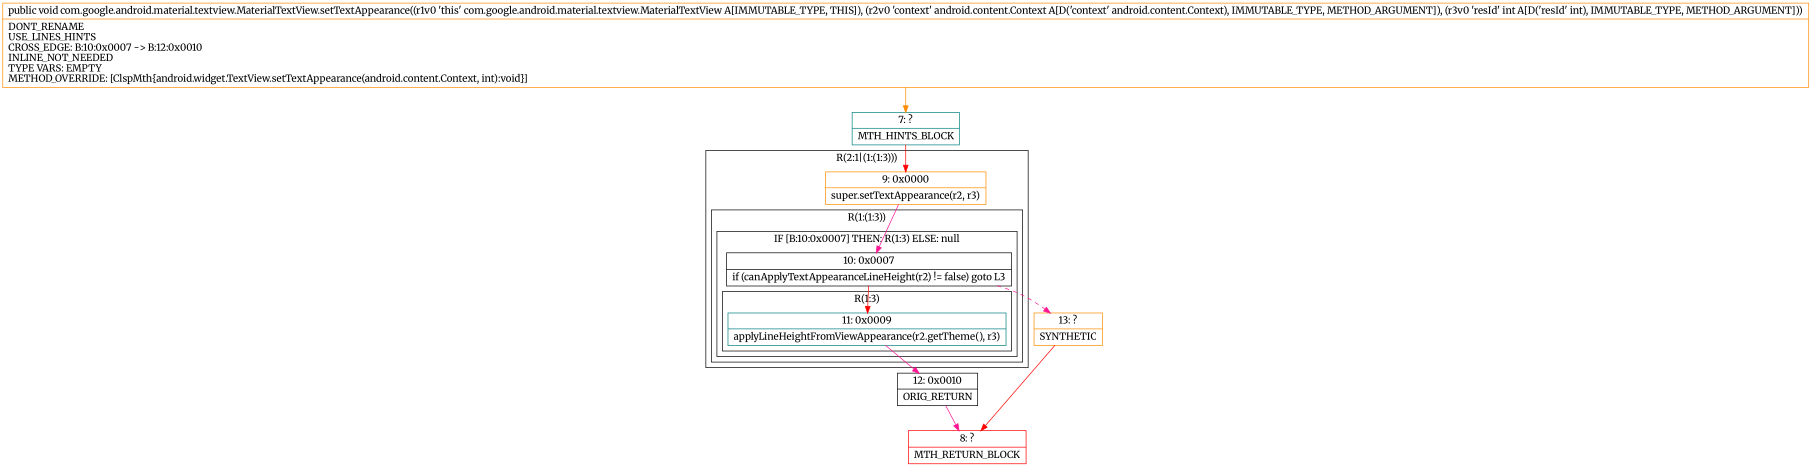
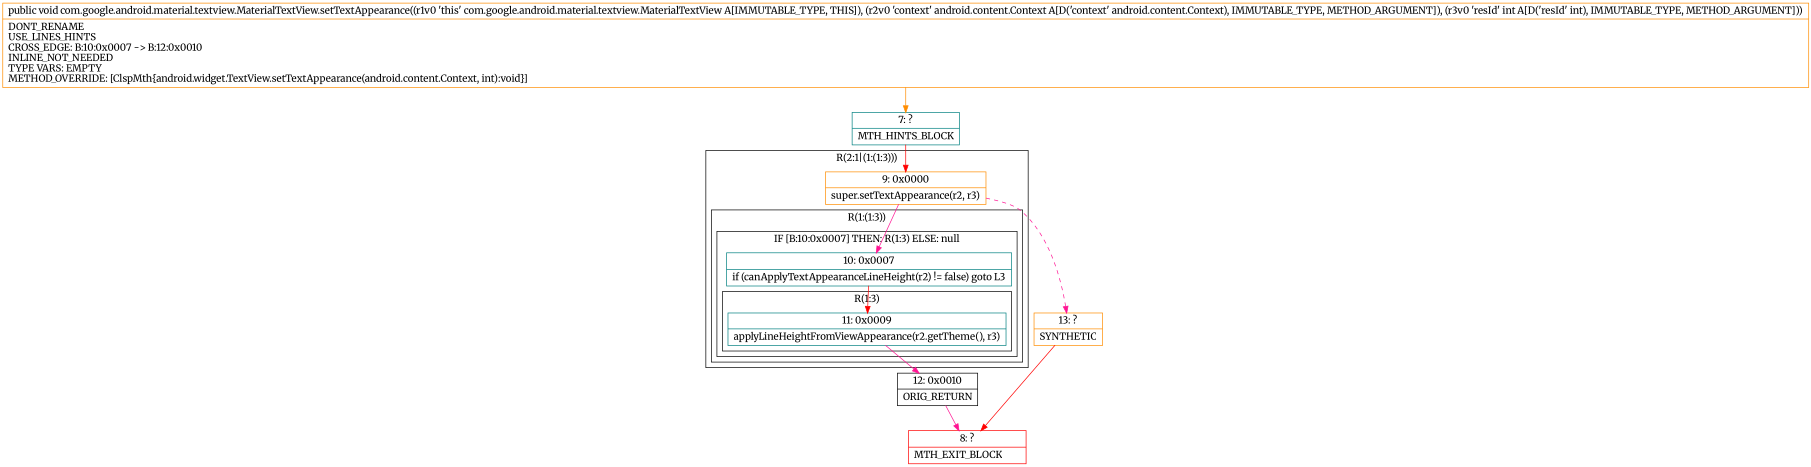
node "10: 0x0007": color black -> teal
edge "10: 0x0007" -> "13: ?": now "9: 0x0000" -> "13: ?"
node "8: ?": text "MTH_RETURN_BLOCK" -> "MTH_EXIT_BLOCK"
